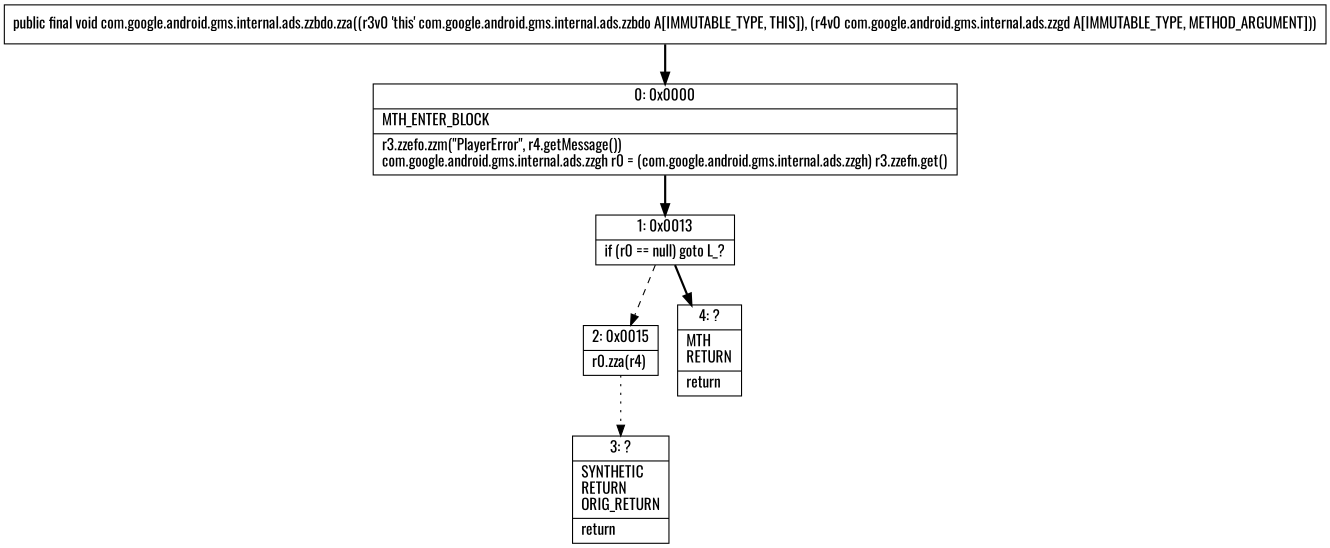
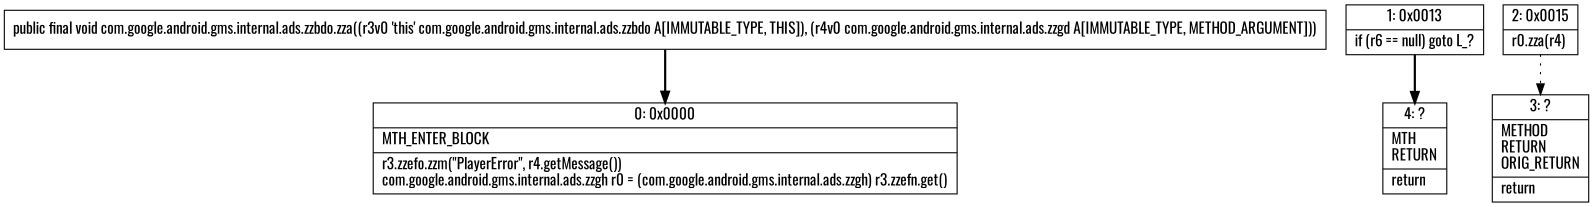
edge "0: 0x0000" -> "1: 0x0013": removed
node "1: 0x0013": text "if (r0 == null) goto L_?" -> "if (r6 == null) goto L_?"
edge "1: 0x0013" -> "2: 0x0015": removed
node "3: ?": text "SYNTHETIC" -> "METHOD"
